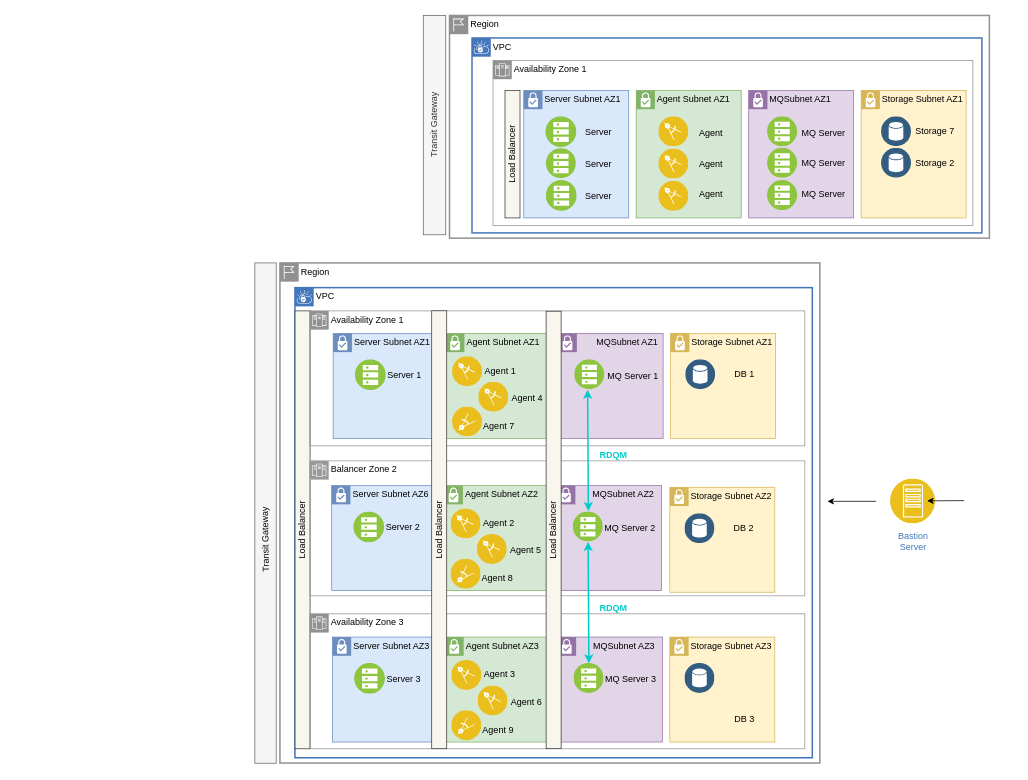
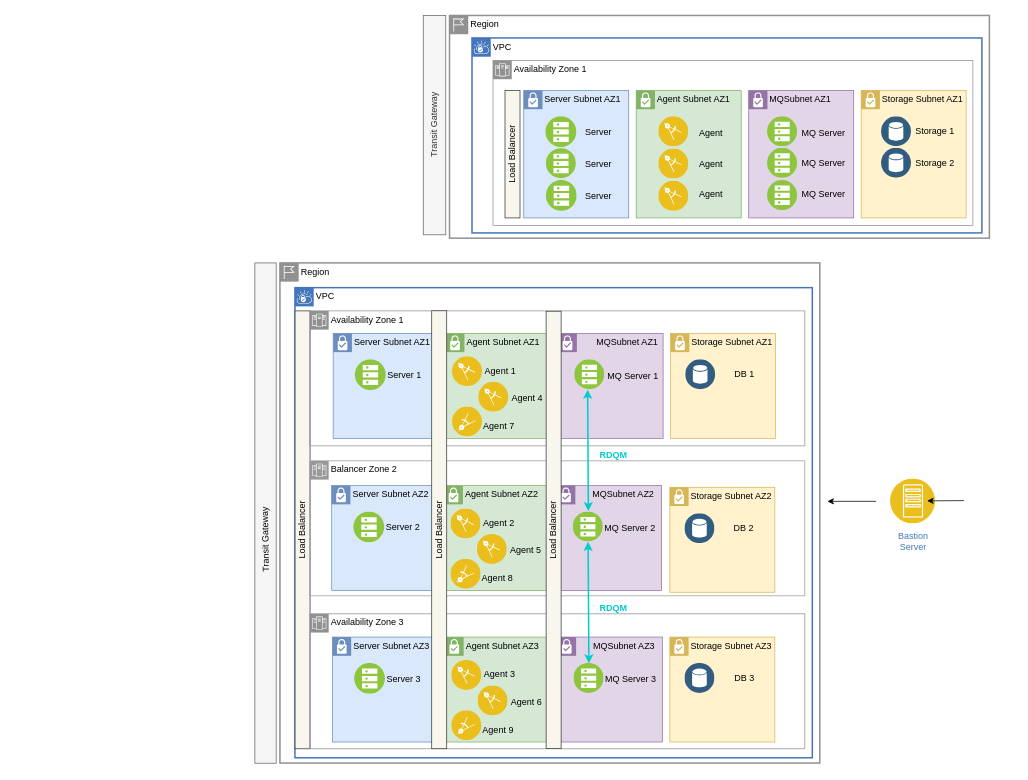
node "Storage 7": label "Storage 7" -> "Storage 1"
node "Server Subnet AZ6": label "Server Subnet AZ6" -> "Server Subnet AZ2"
node "DB 3": moved (745, 720) -> (745, 678)
